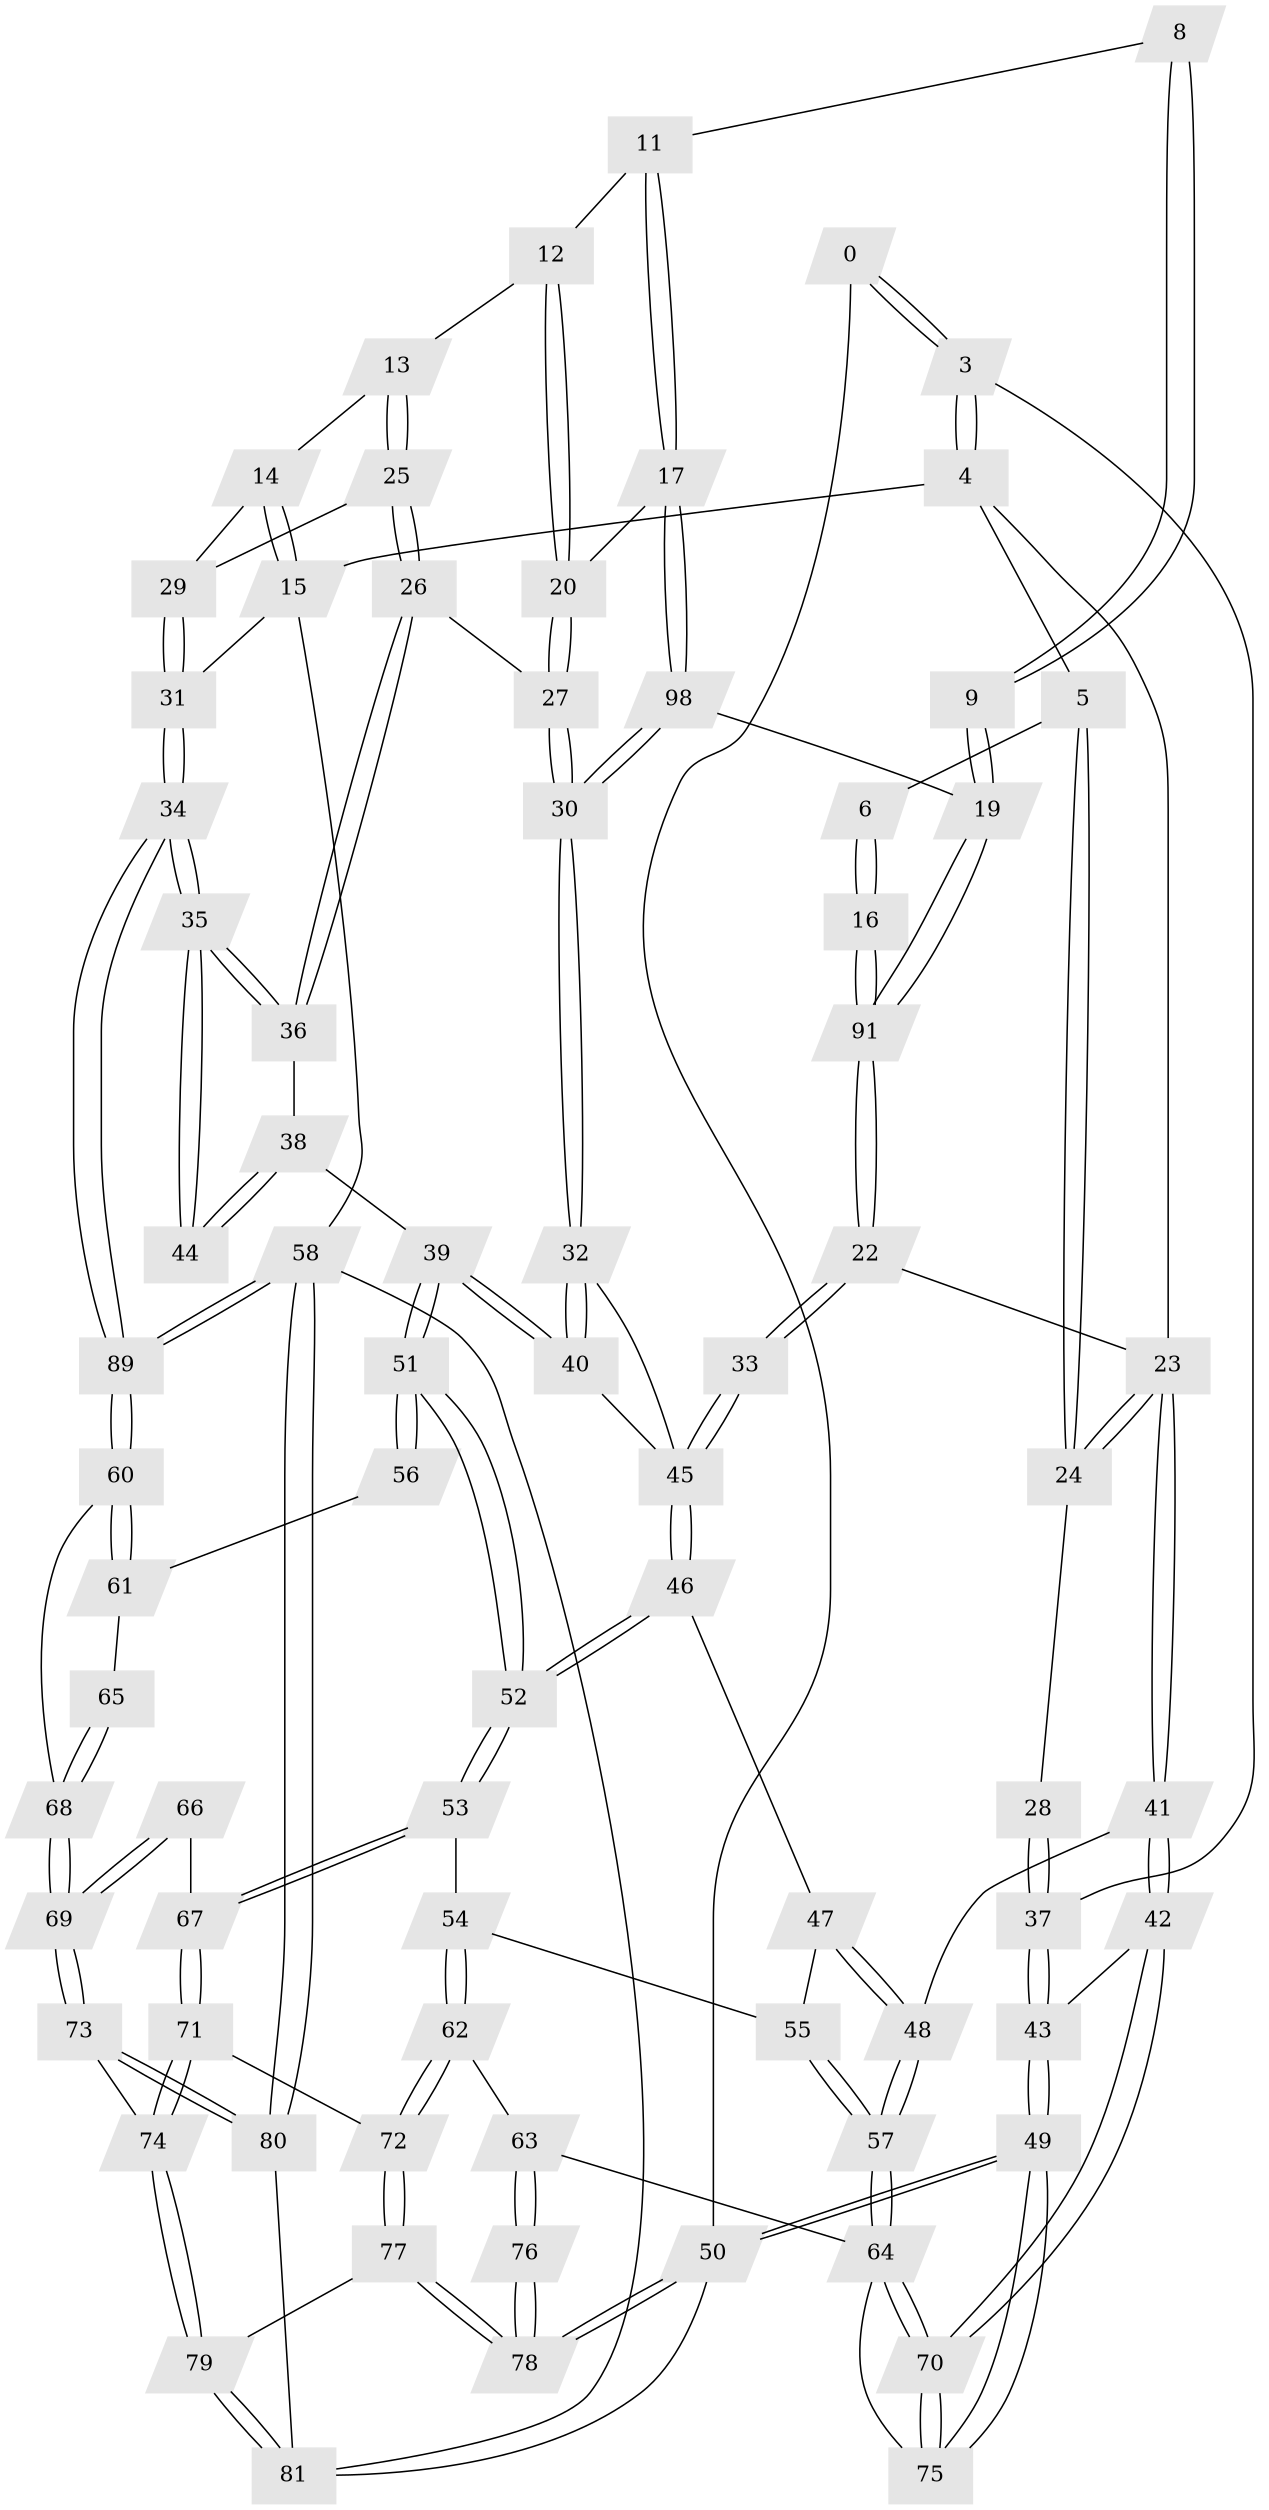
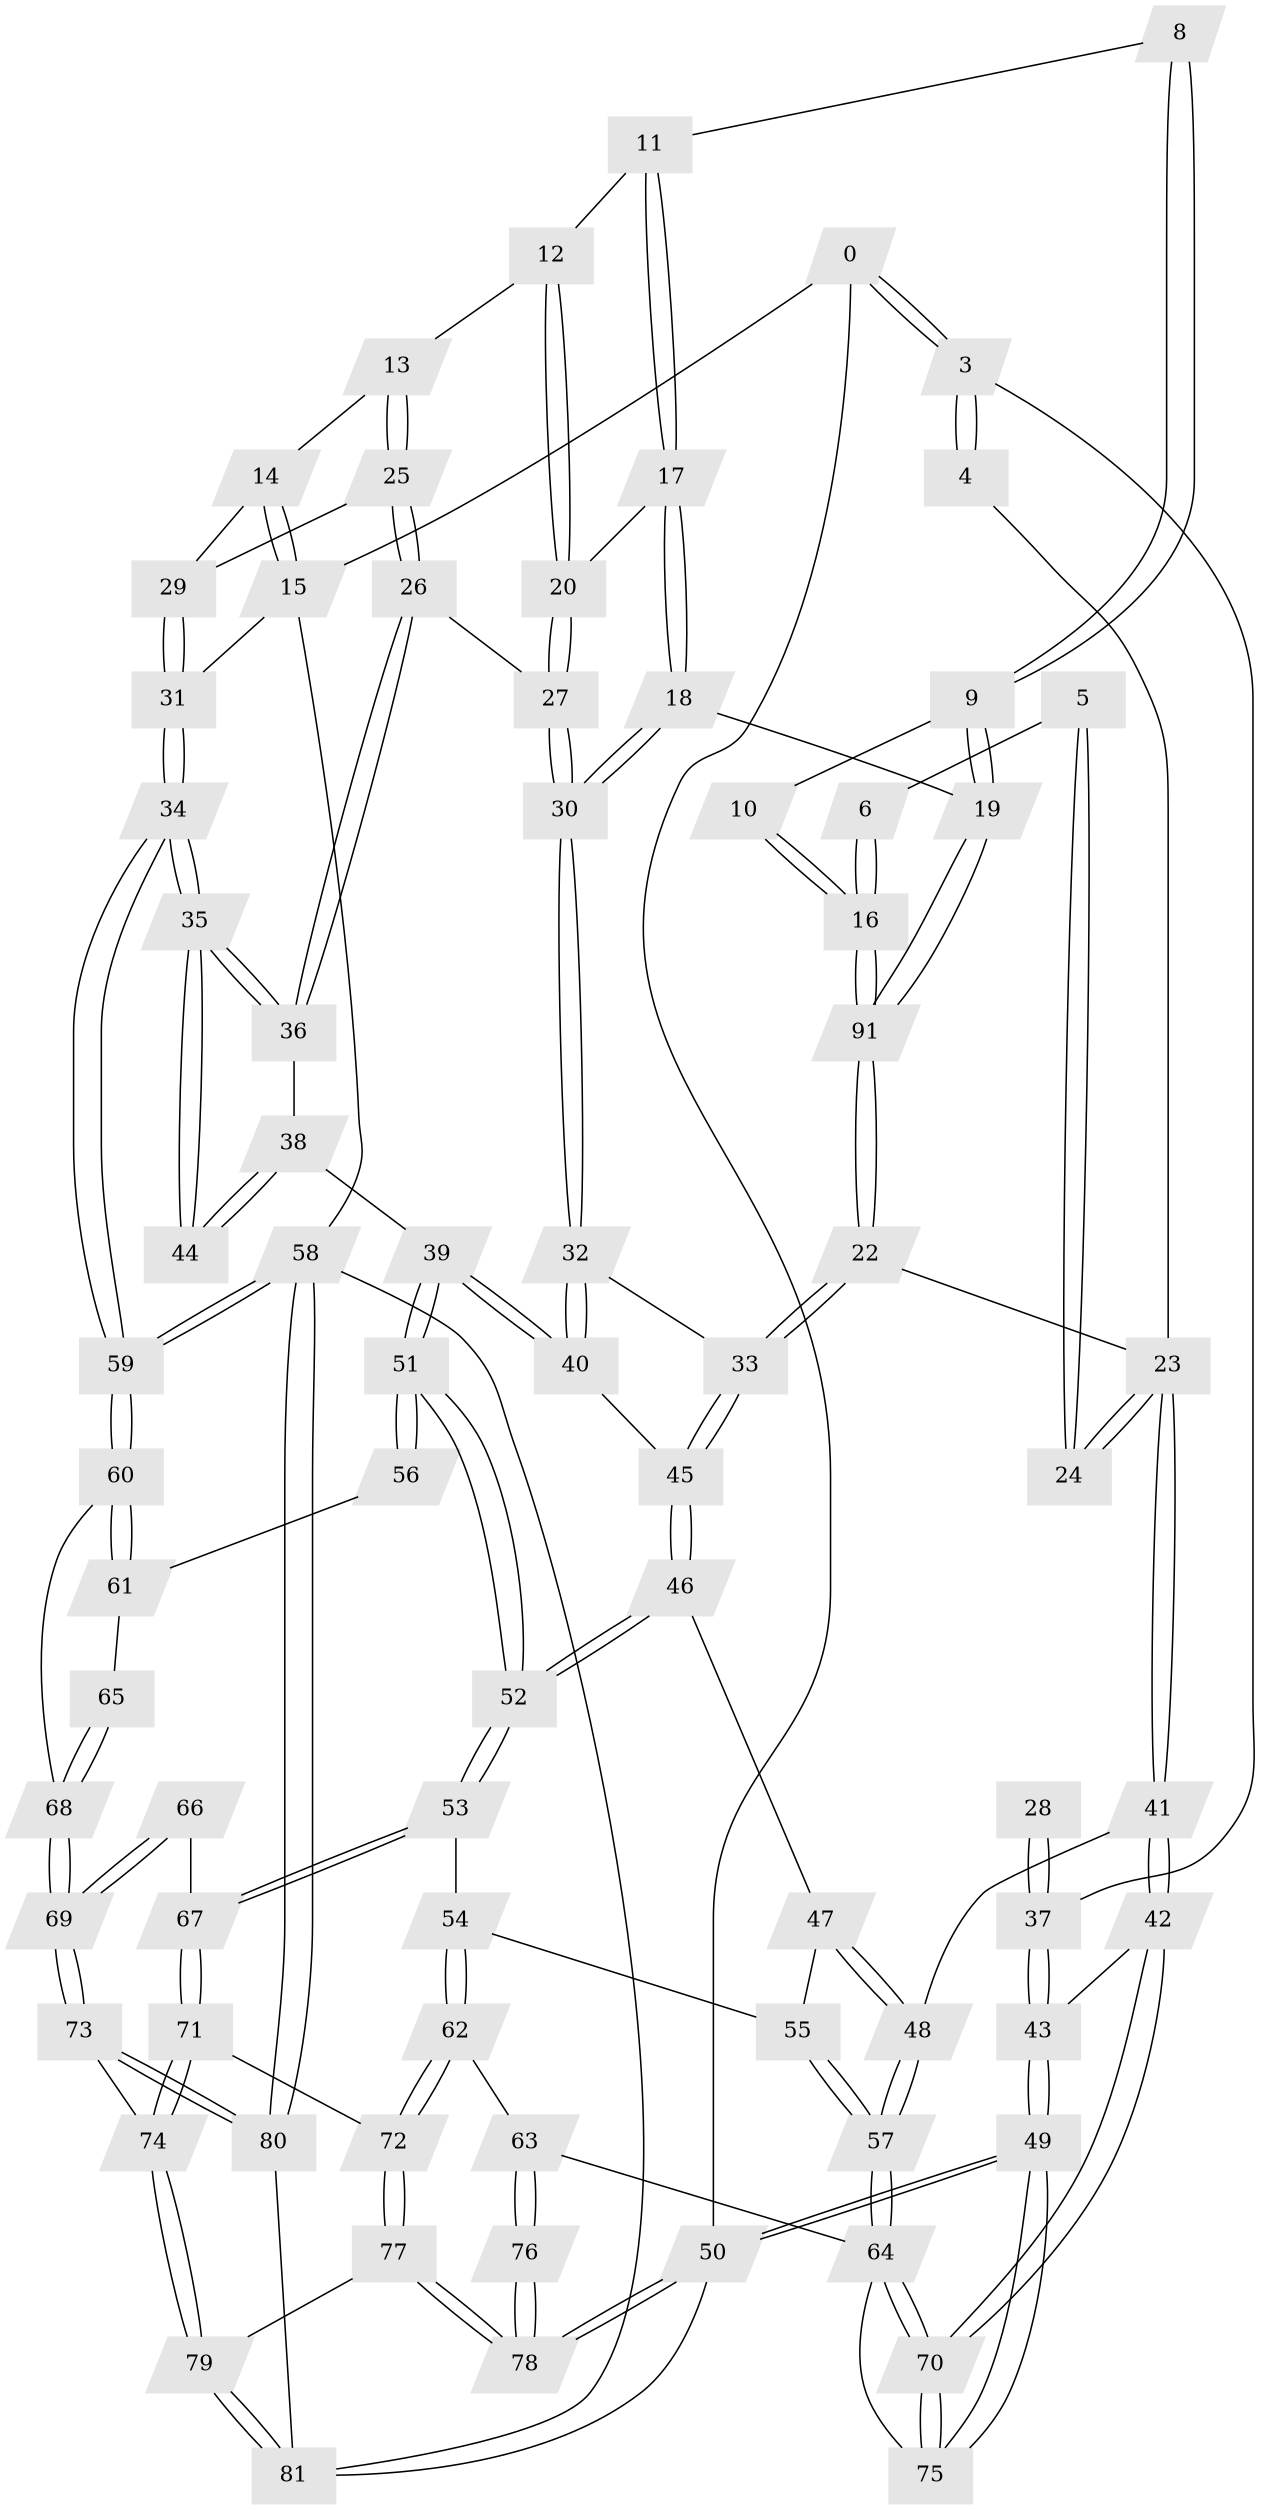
edge "4" -- "15": now "0" -- "15"
edge "4" -- "5": removed
node "98": label "98" -> "18"
node "10": added
edge "32" -- "45": now "32" -- "33"
node "89": label "89" -> "59"
edge "24" -- "28": removed
